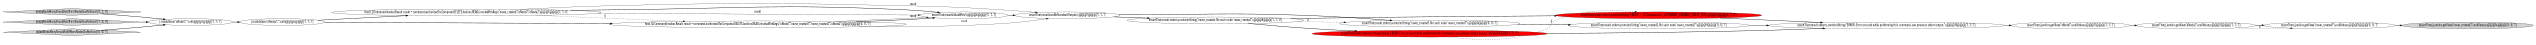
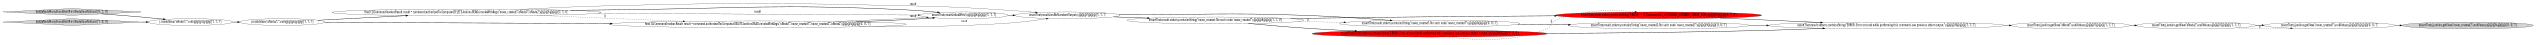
node "deleteNodeManyShouldFailIfMoreNodesDoNotExist['0', '0', '1']": removed
